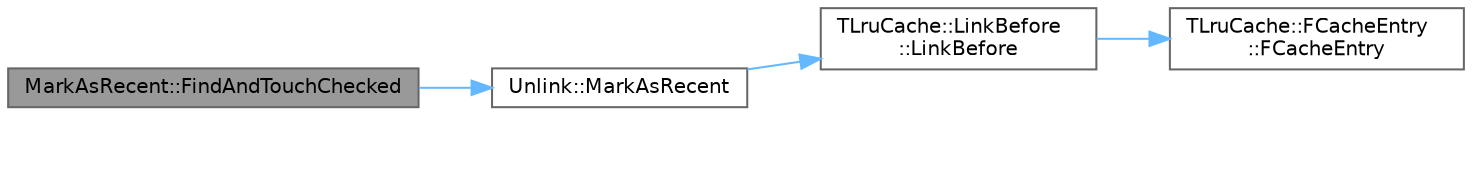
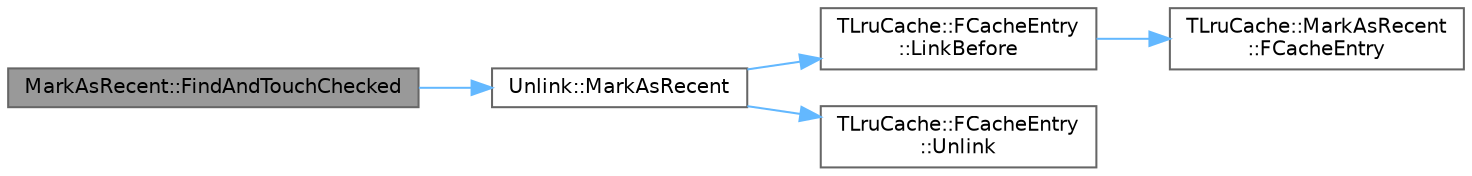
node "TLruCache::LinkBefore ::LinkBefore": label "TLruCache::LinkBefore ::LinkBefore" -> "TLruCache::FCacheEntry ::LinkBefore"
node "TLruCache::FCacheEntry ::FCacheEntry": label "TLruCache::FCacheEntry ::FCacheEntry" -> "TLruCache::MarkAsRecent ::FCacheEntry"
node "TLruCache::FCacheEntry ::Unlink": added
